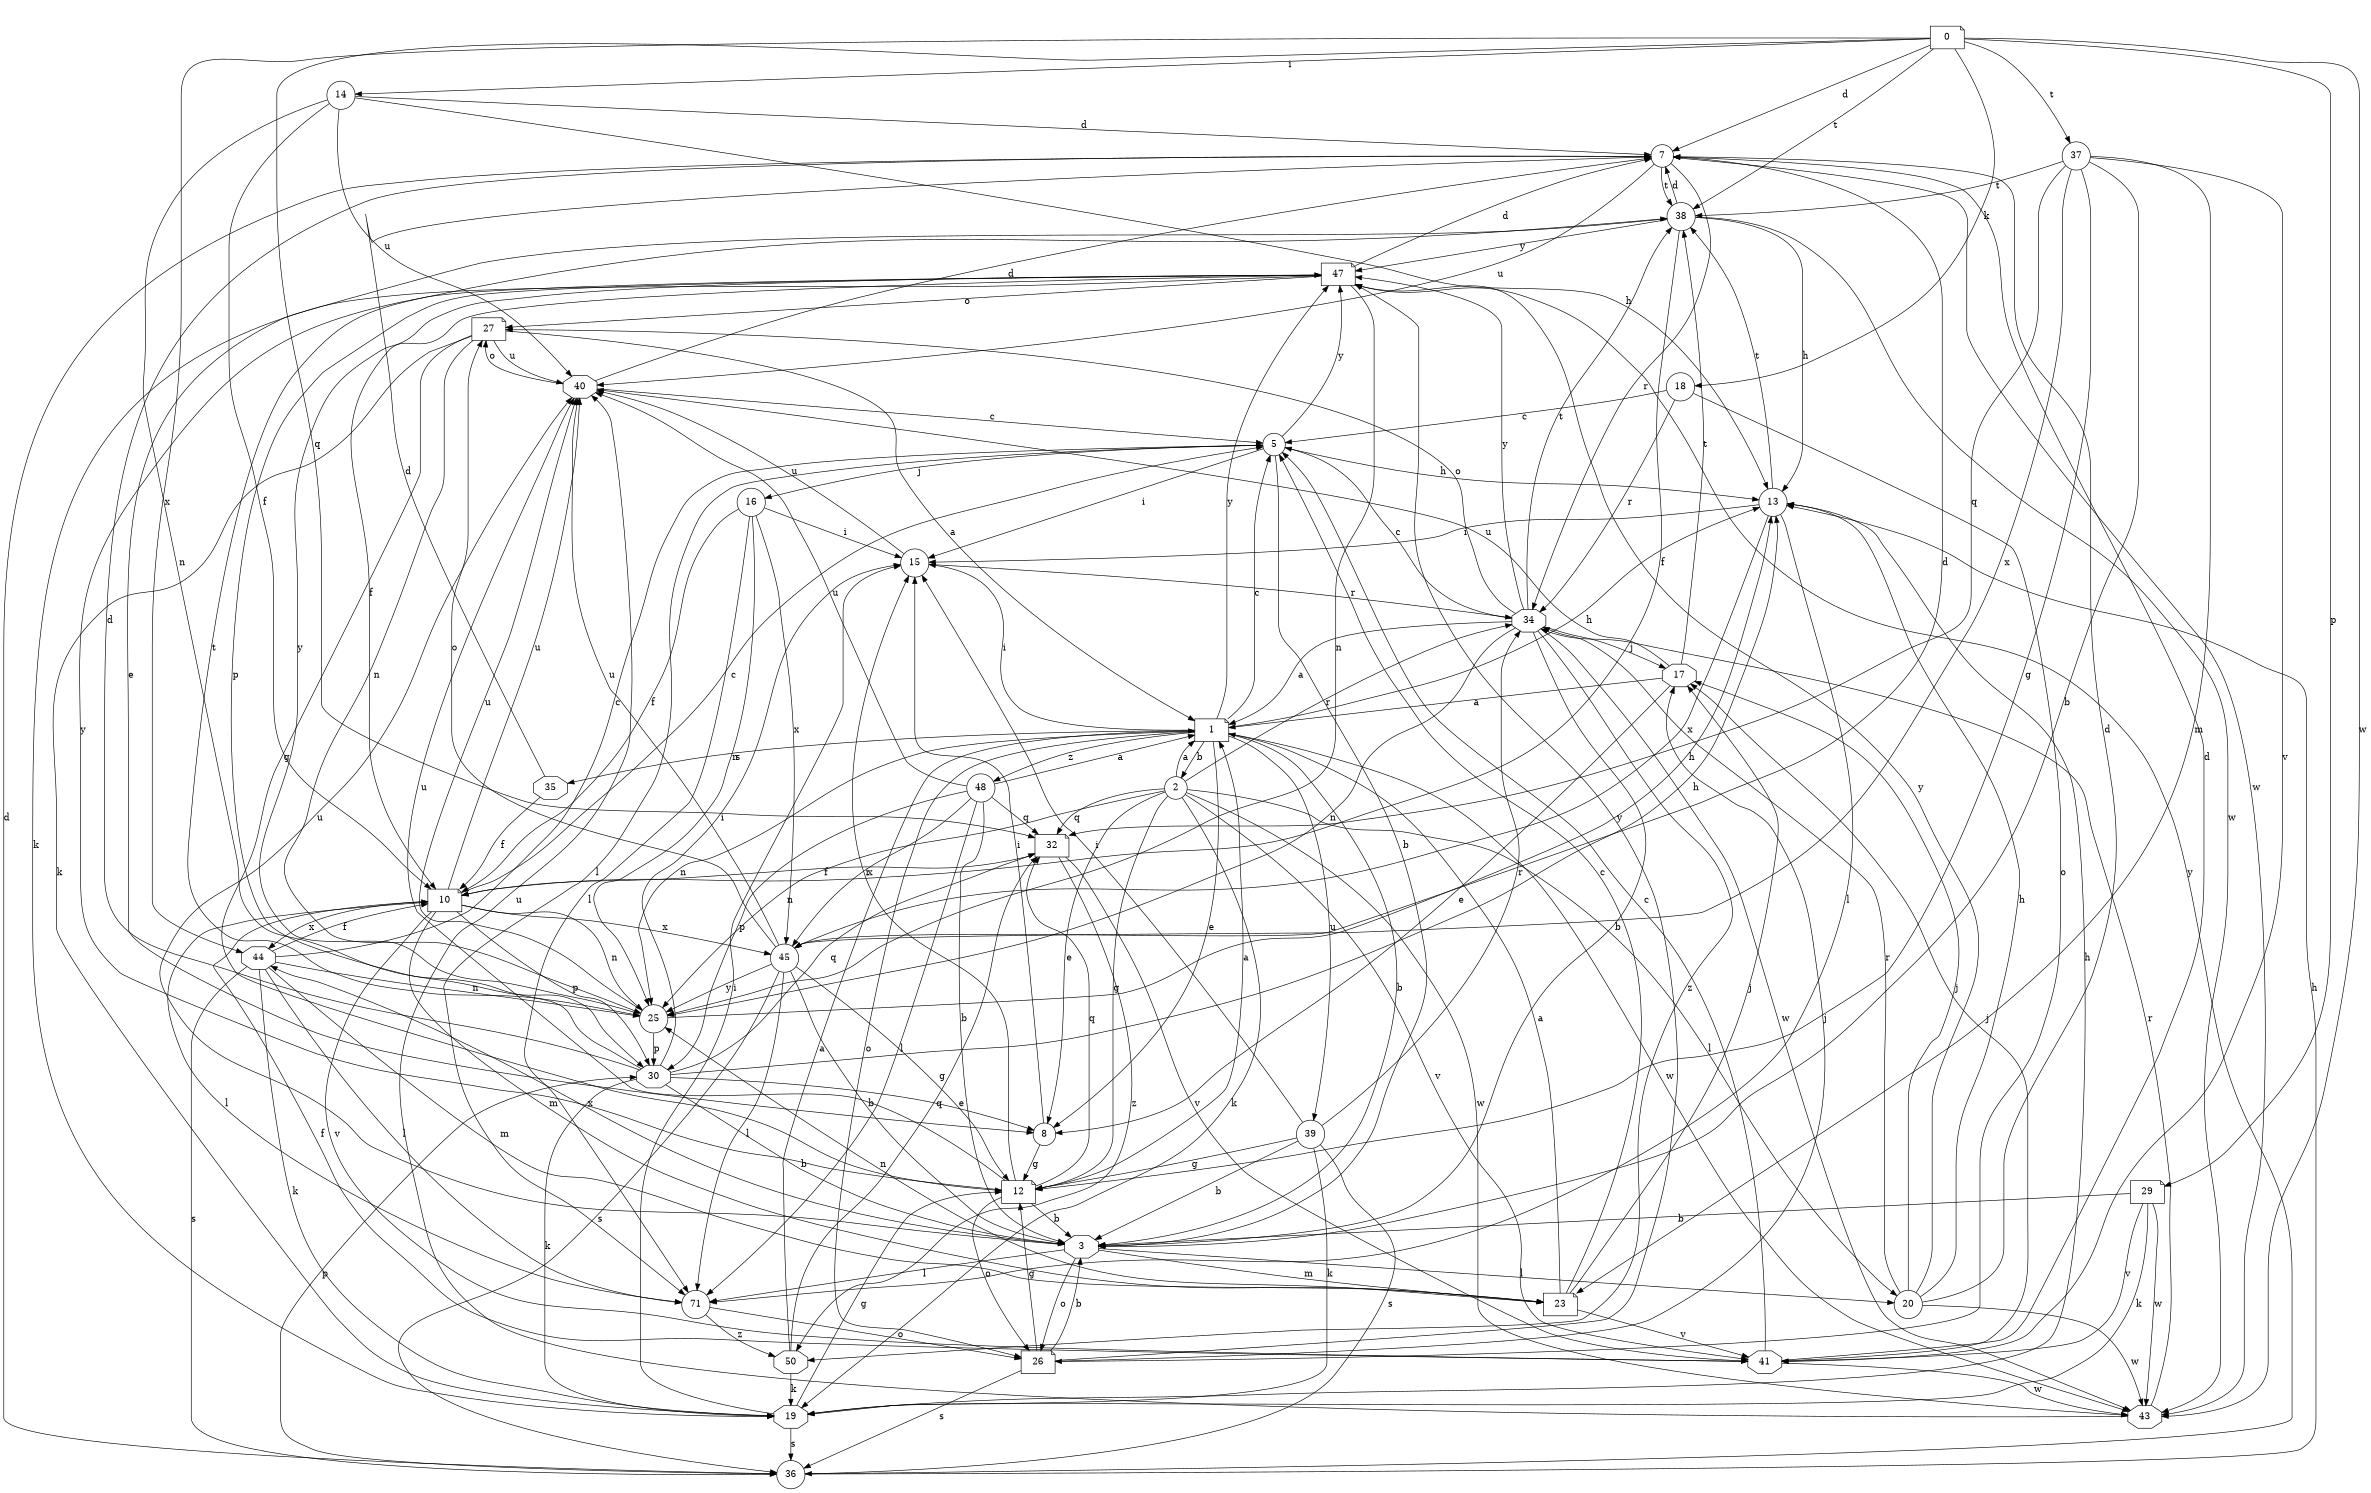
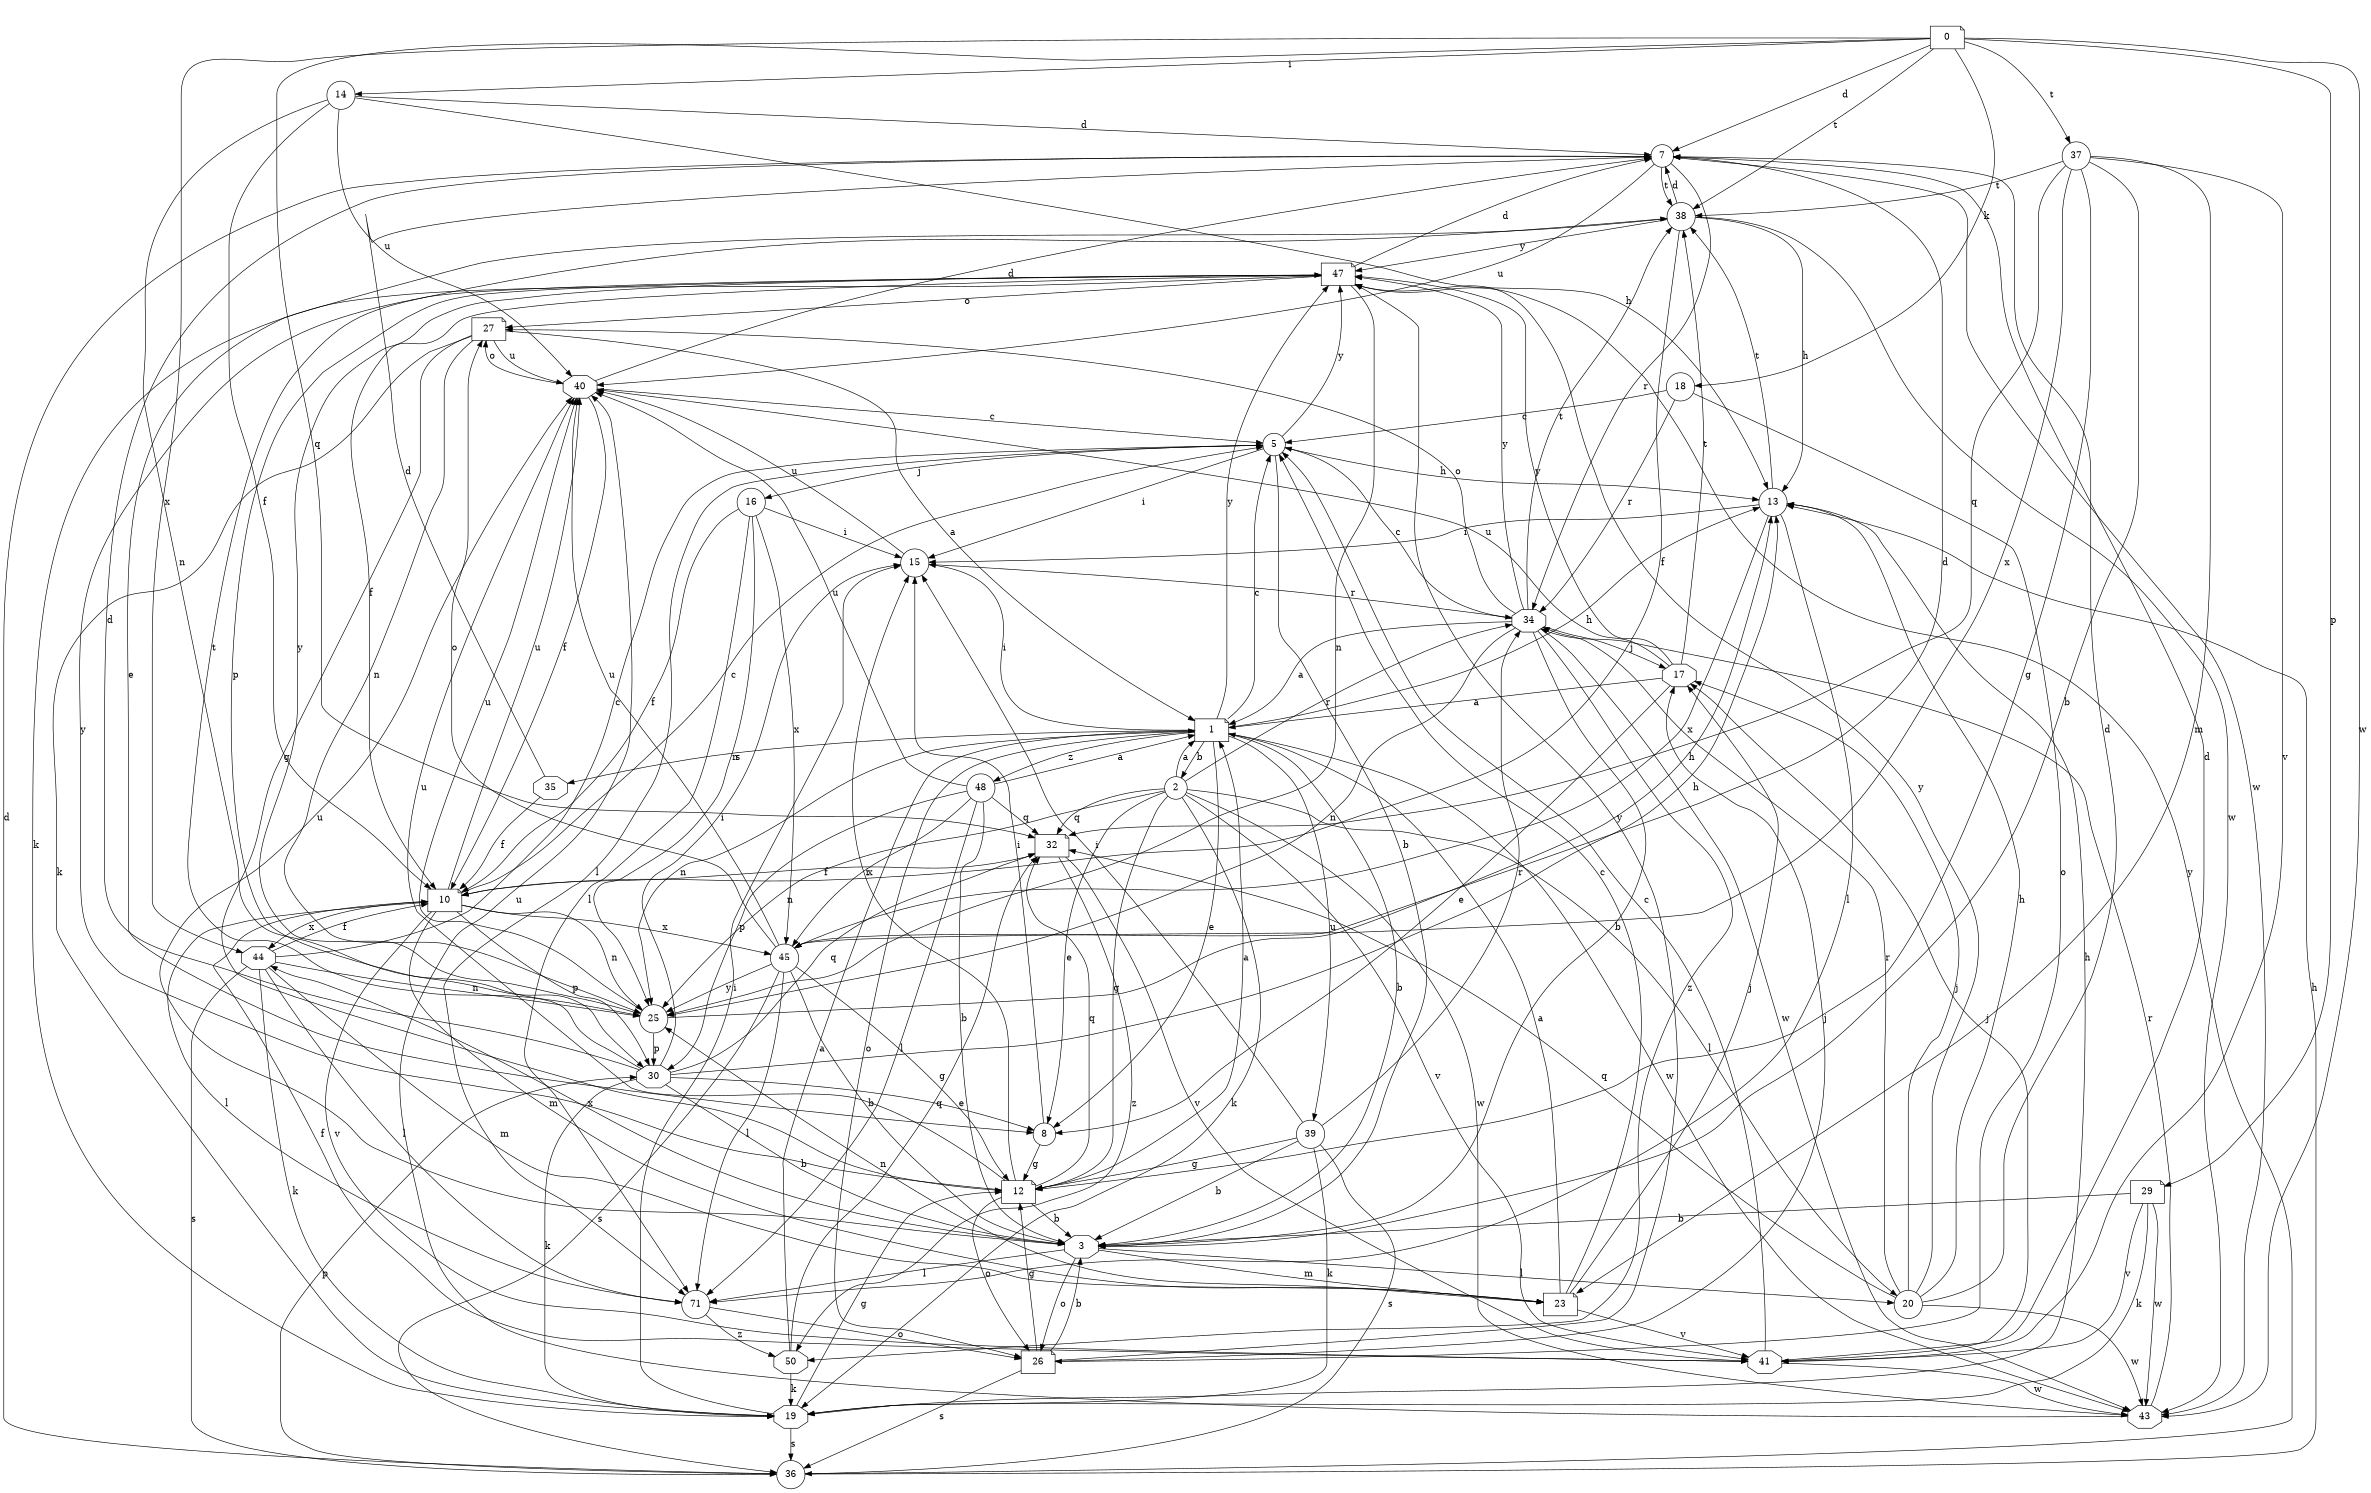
edge "17" -> "47": added, label "y"
edge "40" -> "10": added, label "f"
edge "20" -> "32": added, label "q"
